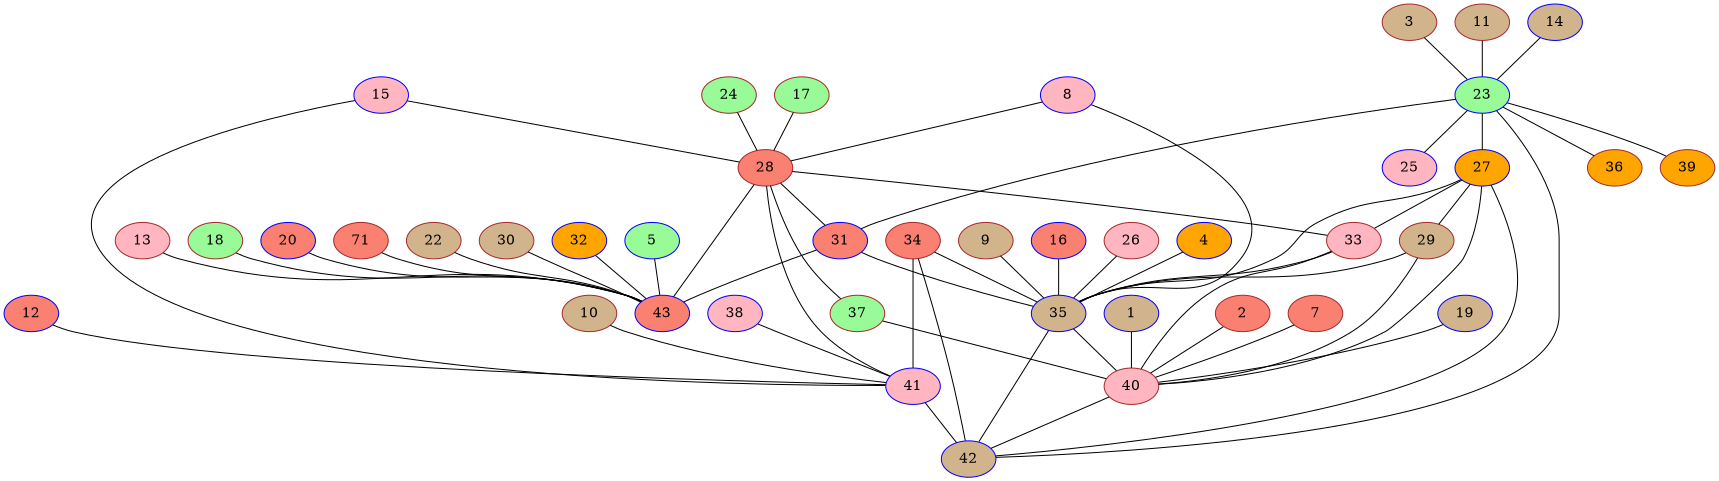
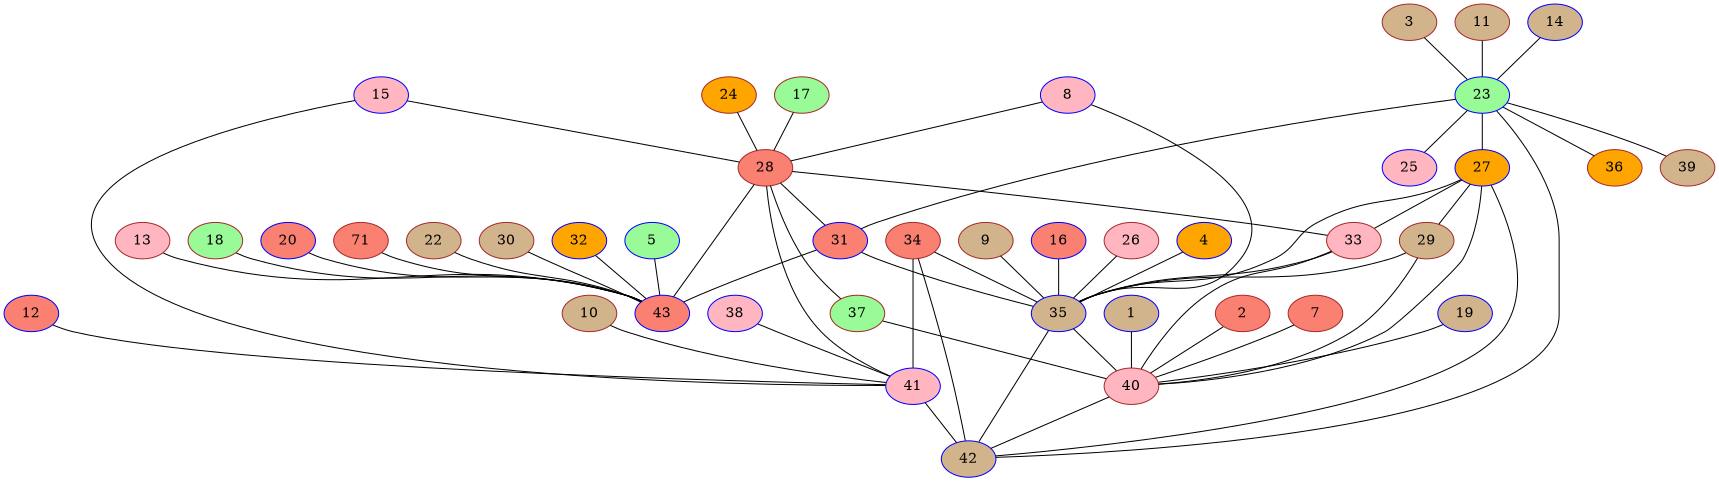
node "24": fillcolor palegreen -> orange
node "39": fillcolor orange -> tan
